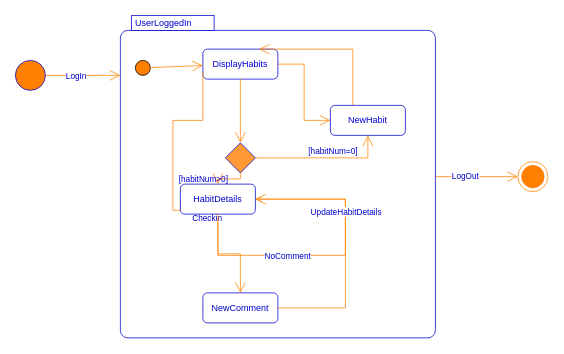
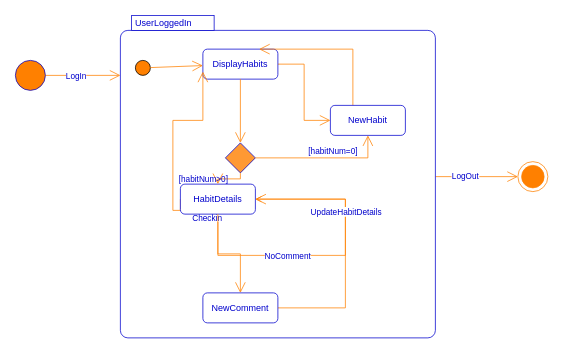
edge "DisplayHabits" -- "HabitDetails": arrowhead none -> open
